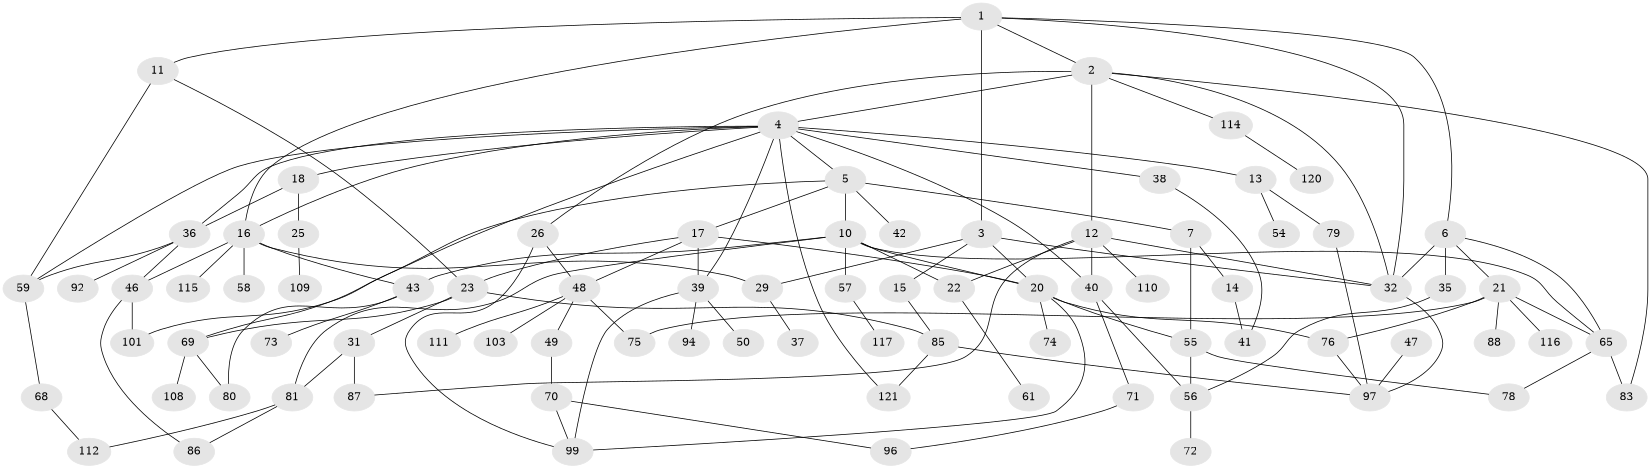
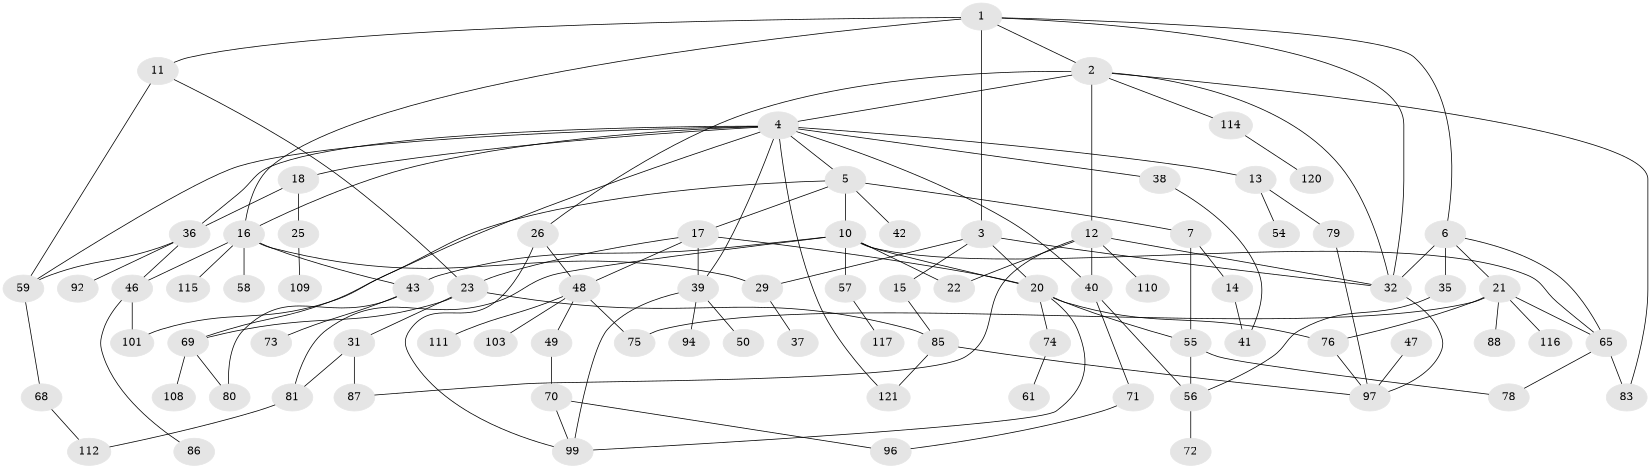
edge "22" -- "61": now "74" -- "61"
edge "81" -- "86": removed
